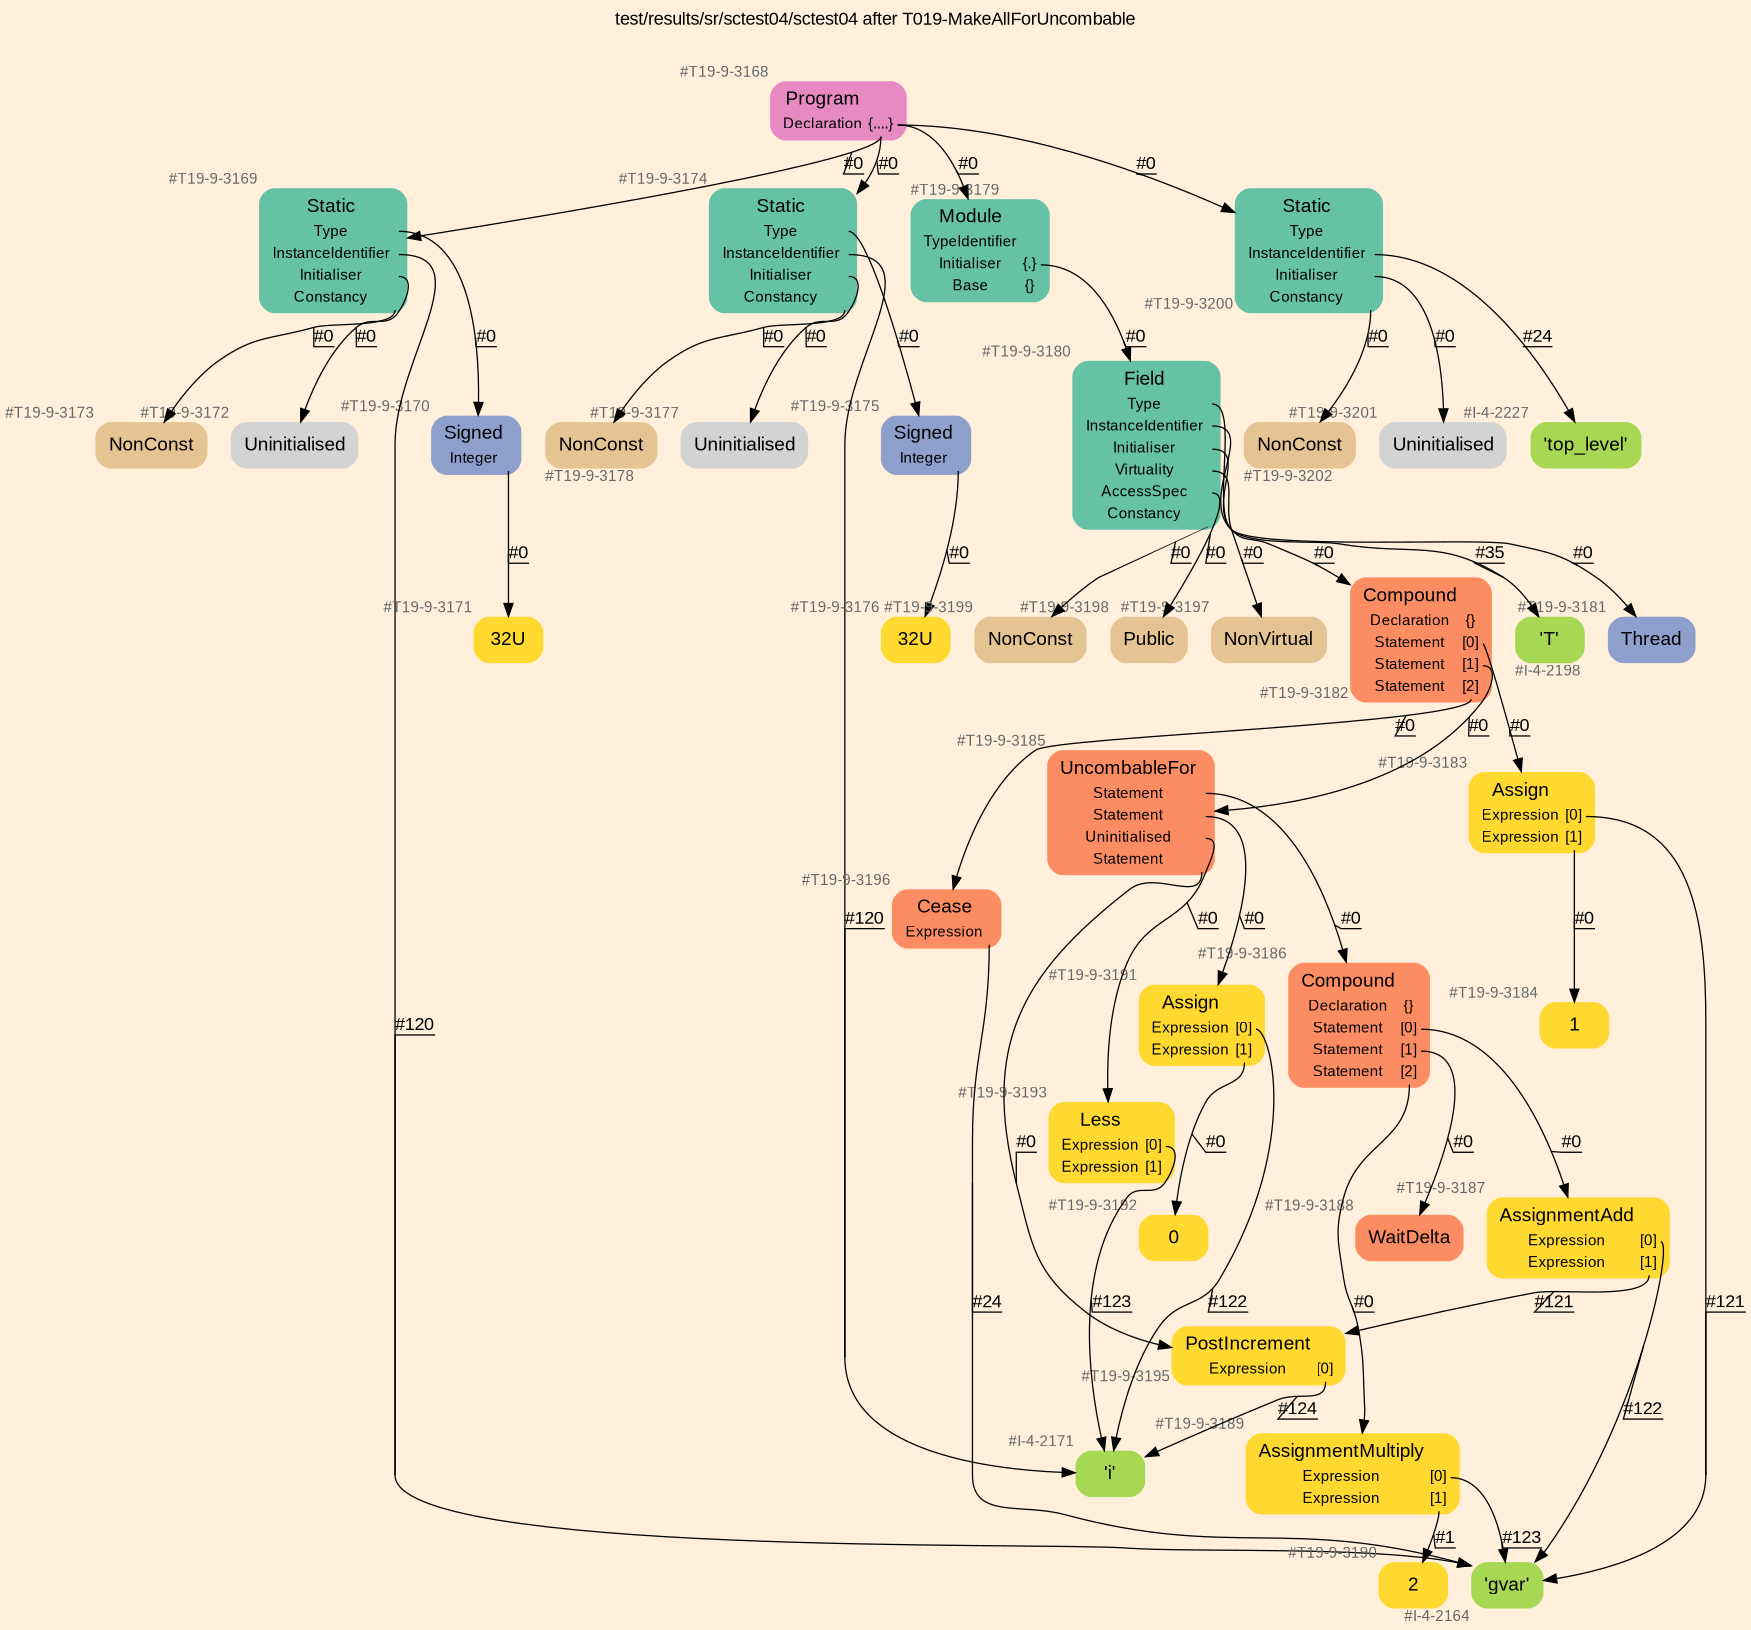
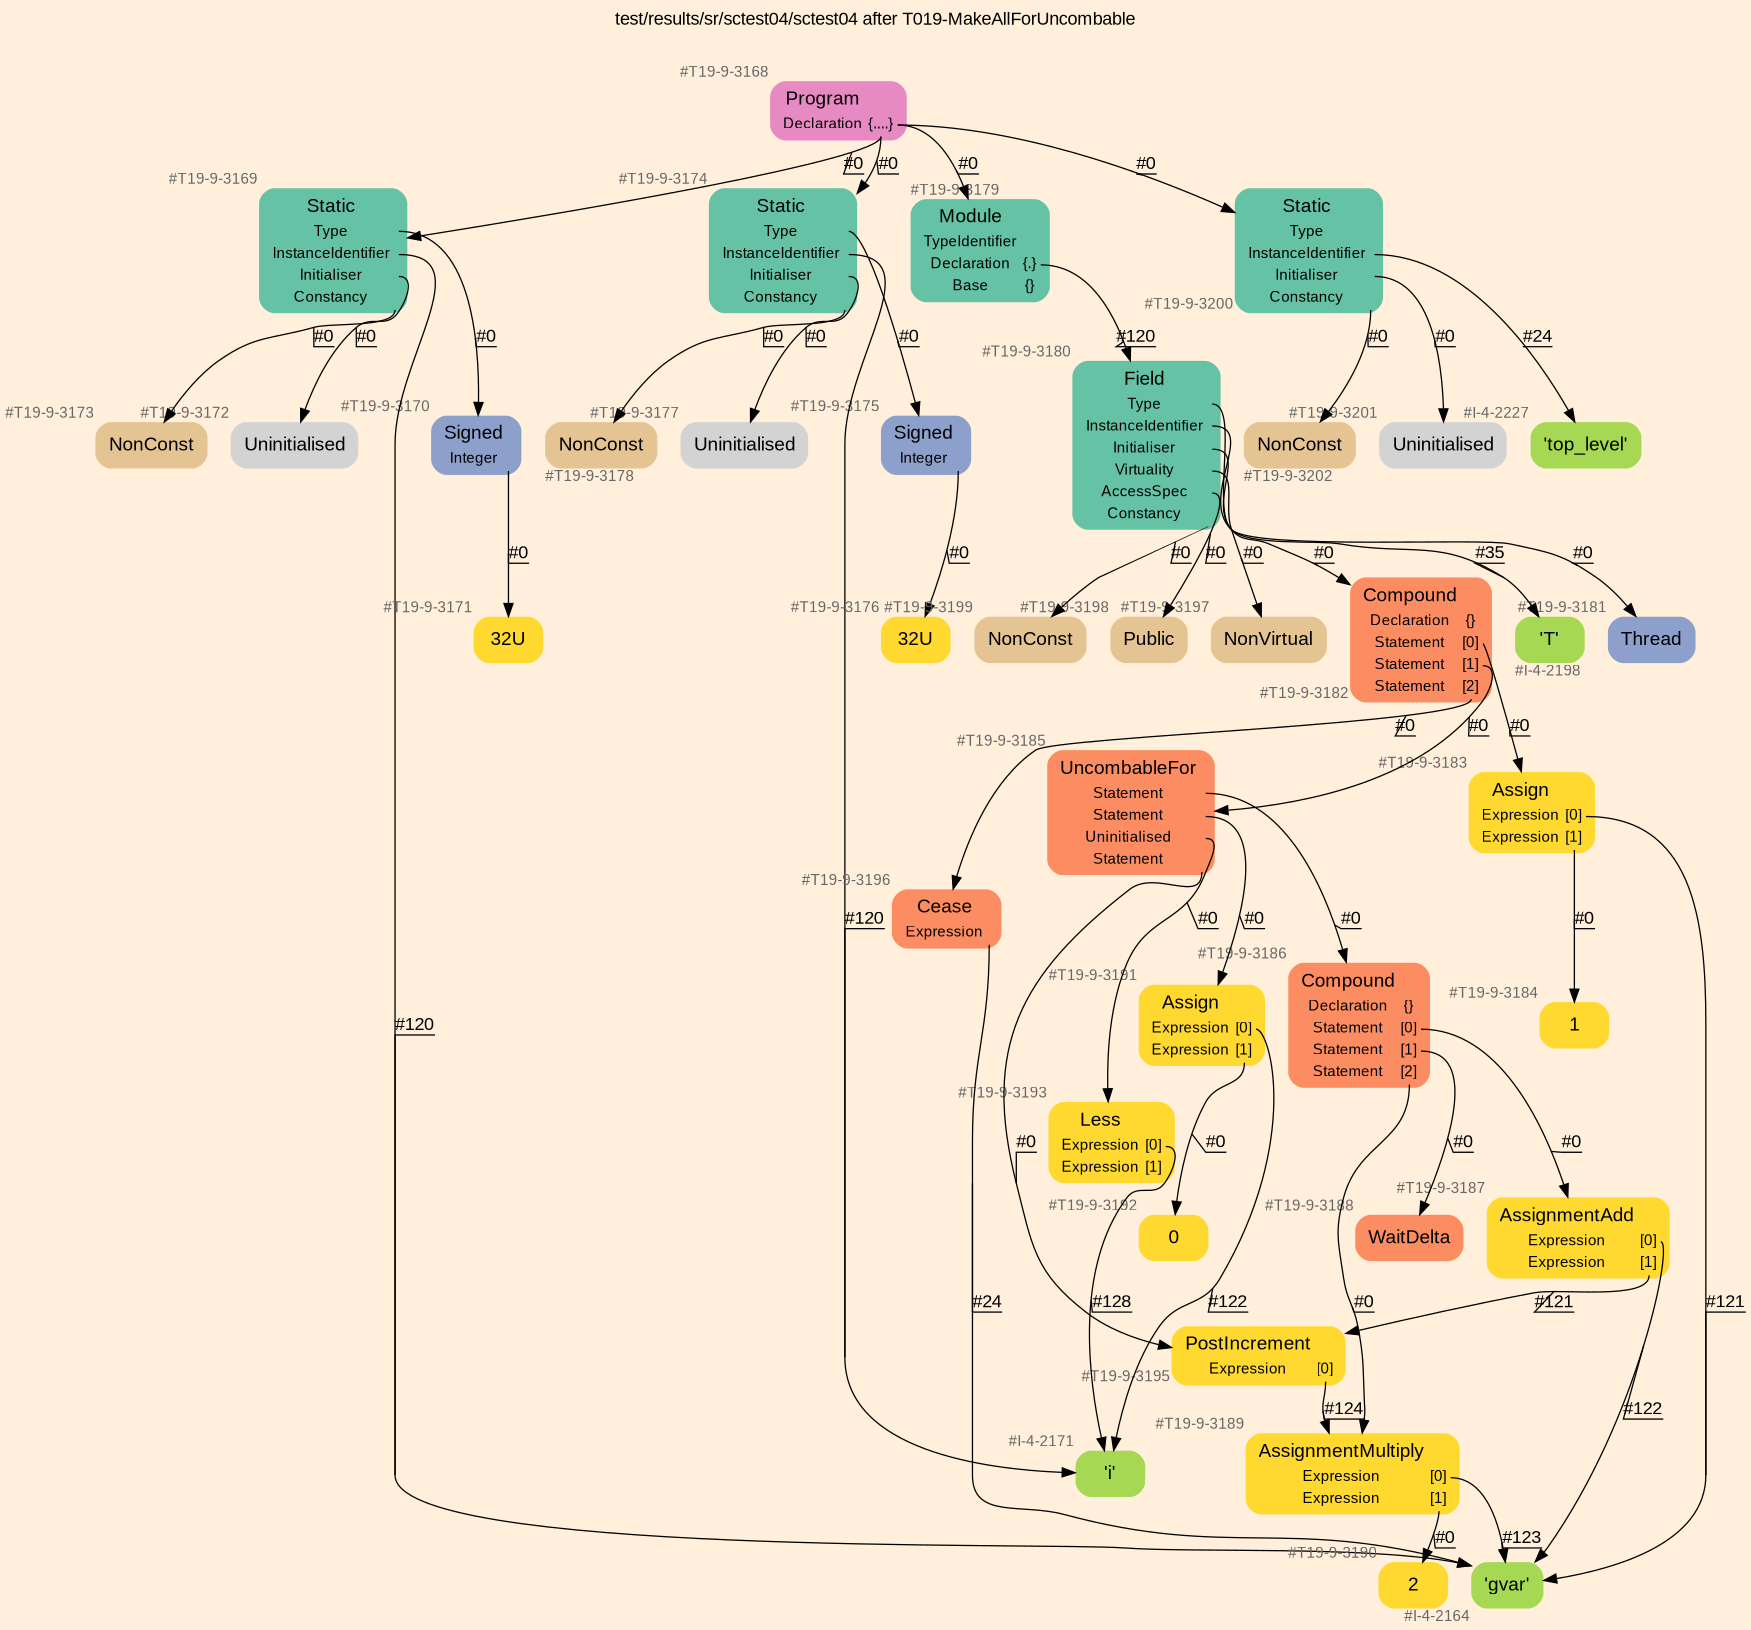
node "Module": text "Initialiser" -> "Declaration"
edge "Module" -> "Field": label "#0" -> "#120"
edge "Less" -> "'i'": label "#123" -> "#128"
edge "PostIncrement" -> "'i'": now "PostIncrement" -> "AssignmentMultiply"
edge "AssignmentMultiply" -> "2": label "#1" -> "#0"
